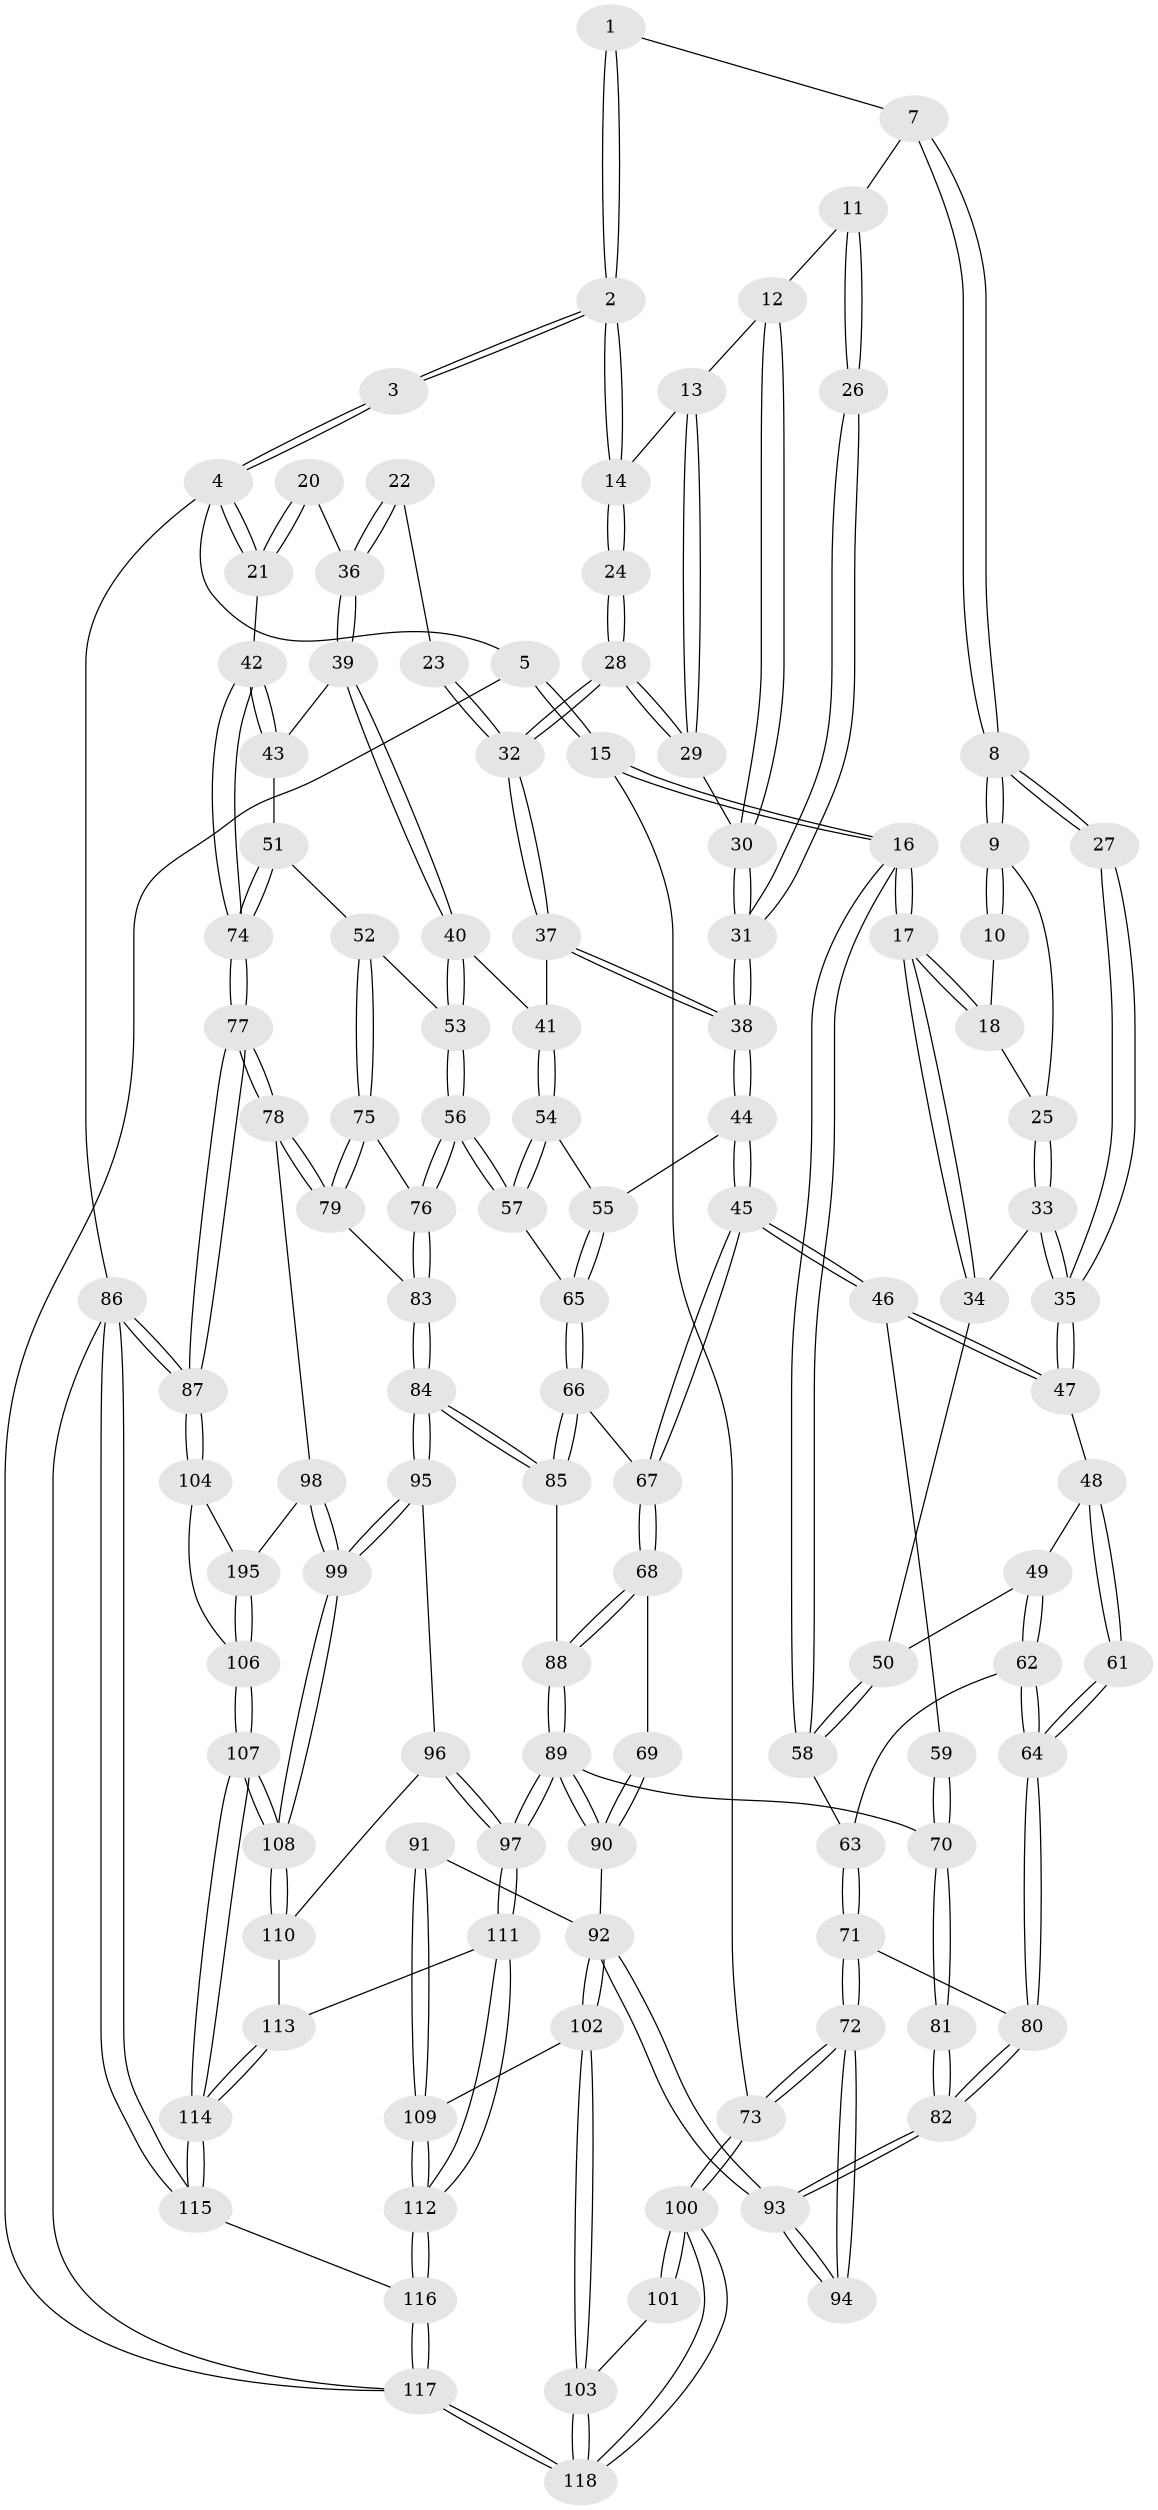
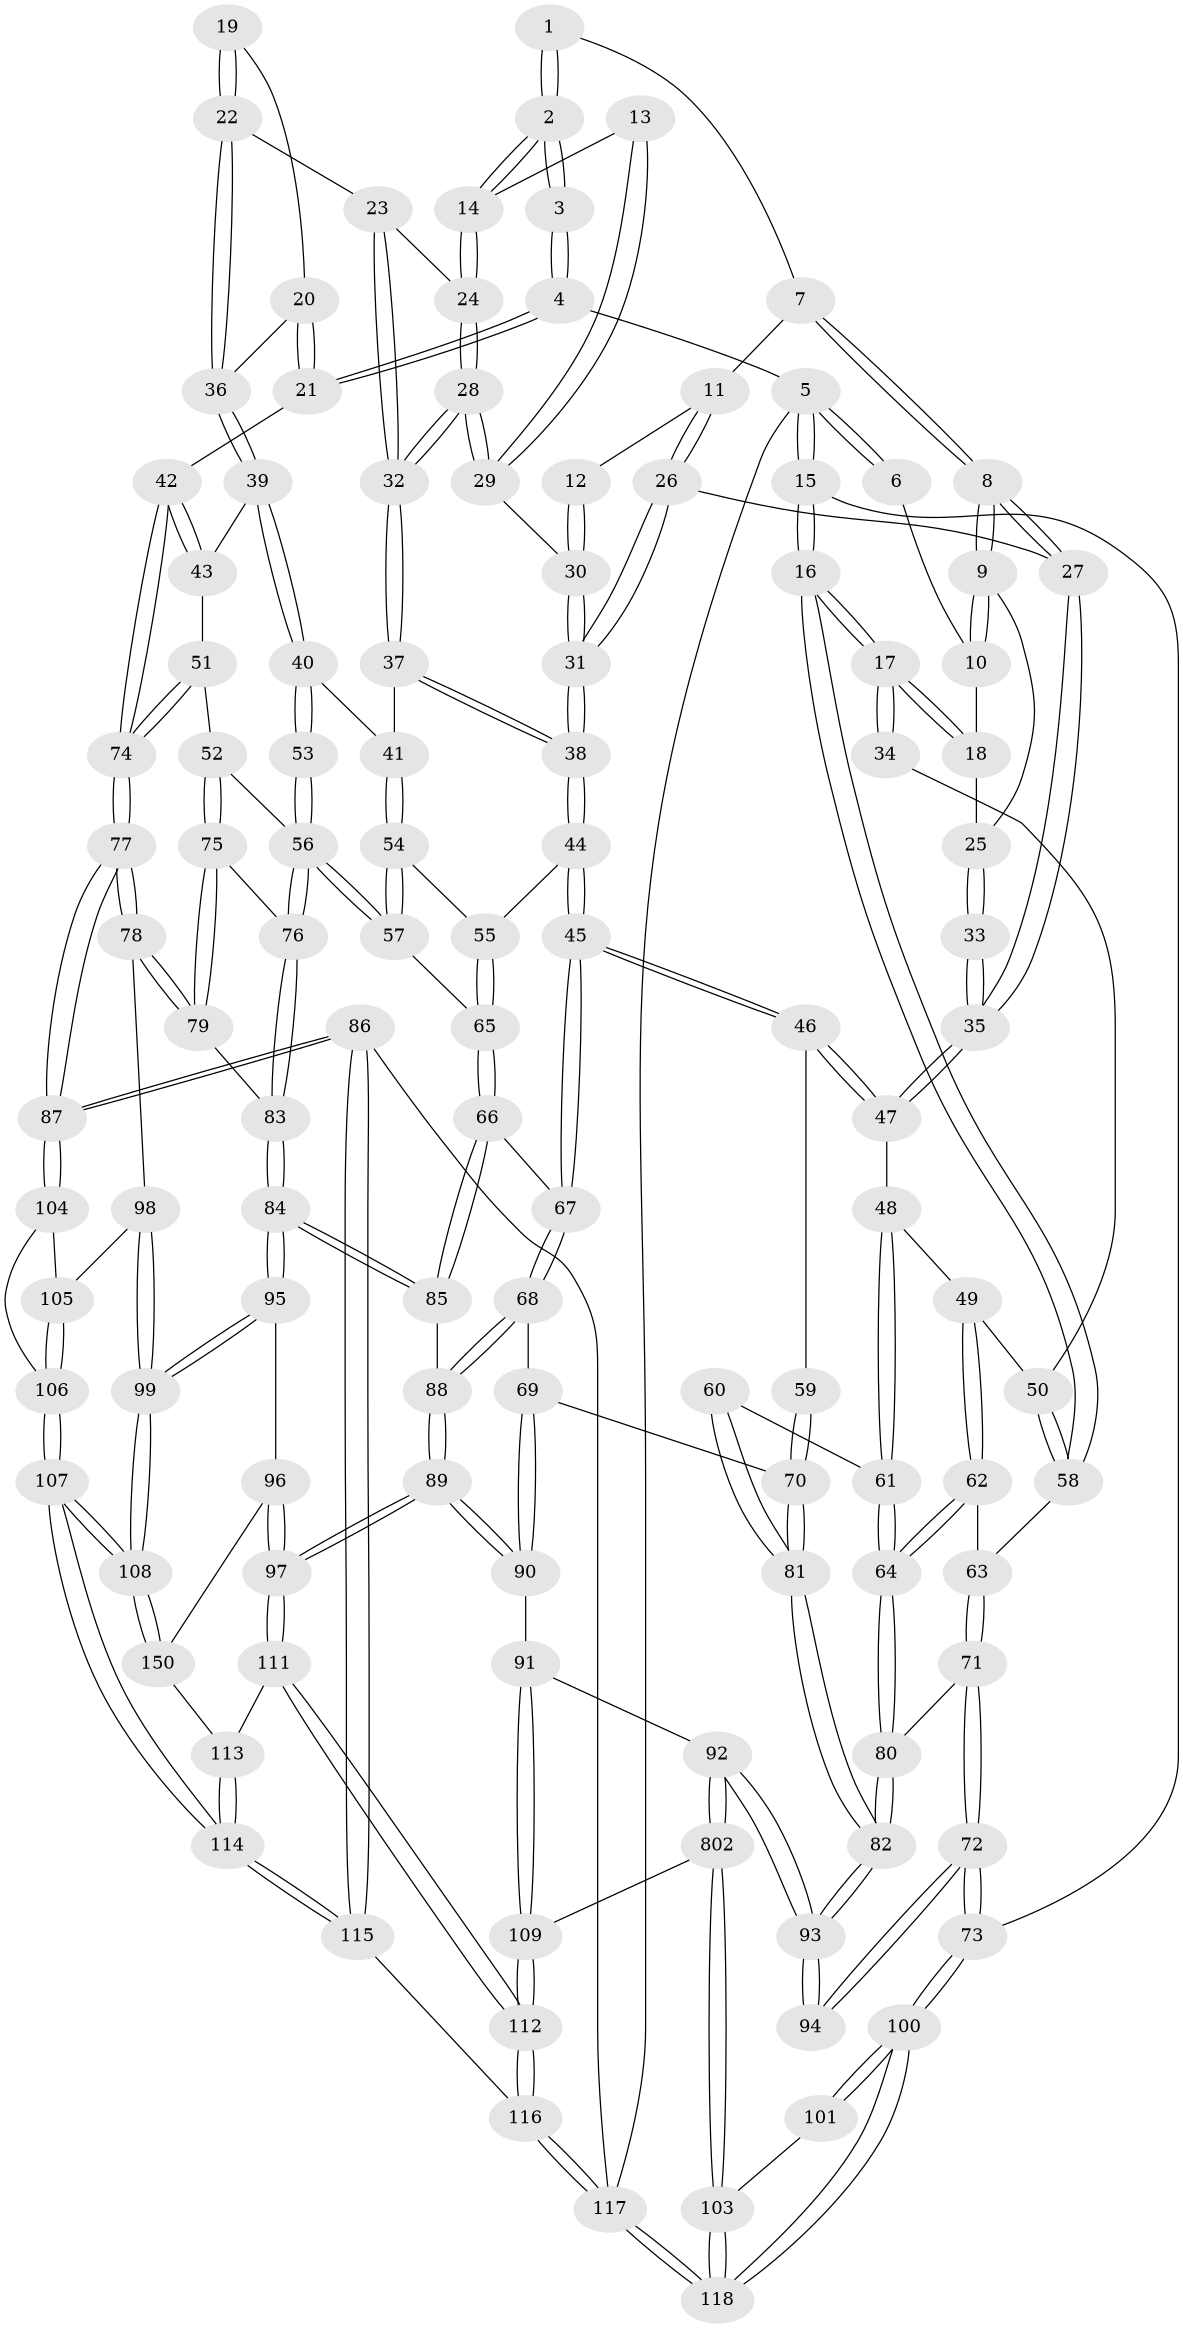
node "19": added
edge "23" -- "24": added
edge "12" -- "13": removed
node "6": added
edge "26" -- "27": added
edge "4" -- "86": removed
edge "52" -- "53": now "52" -- "56"
edge "33" -- "34": removed
node "60": added
node "195": label "195" -> "105"
edge "89" -- "70": now "69" -- "70"
edge "90" -- "92": now "90" -- "91"
node "110": label "110" -> "150"
node "102": label "102" -> "802"
